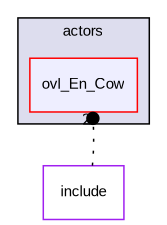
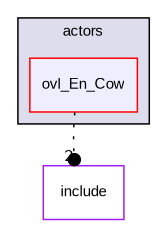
edge "include" -> "ovl_En_Cow": reversed
